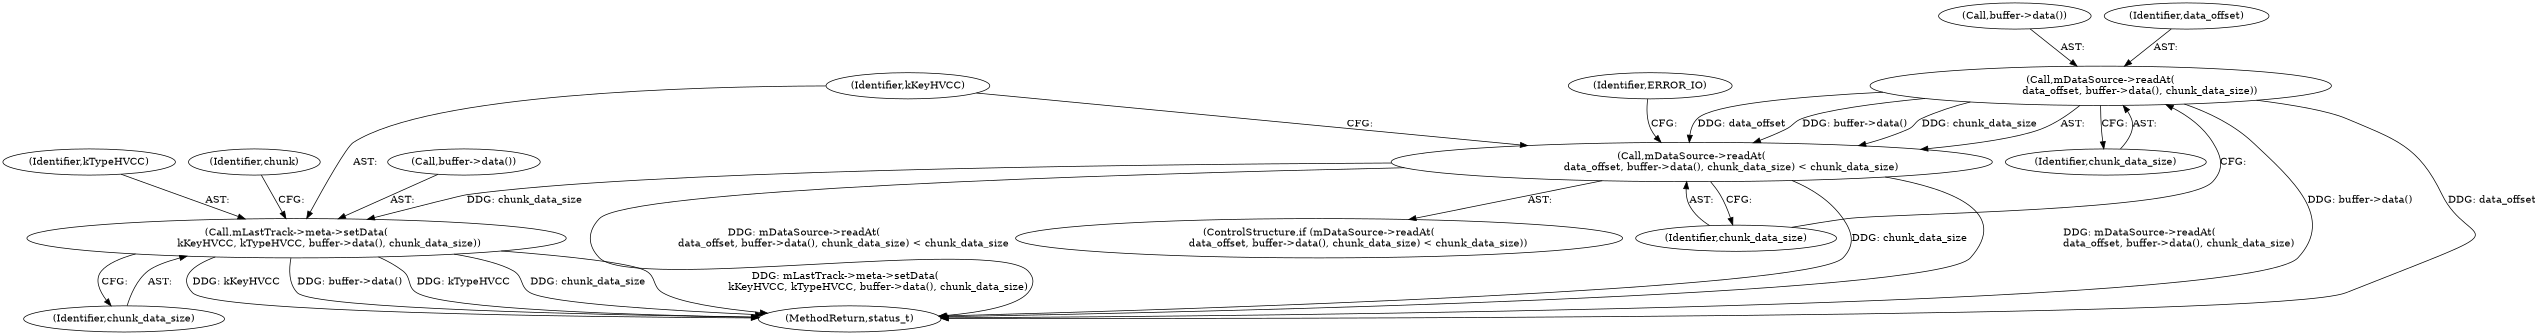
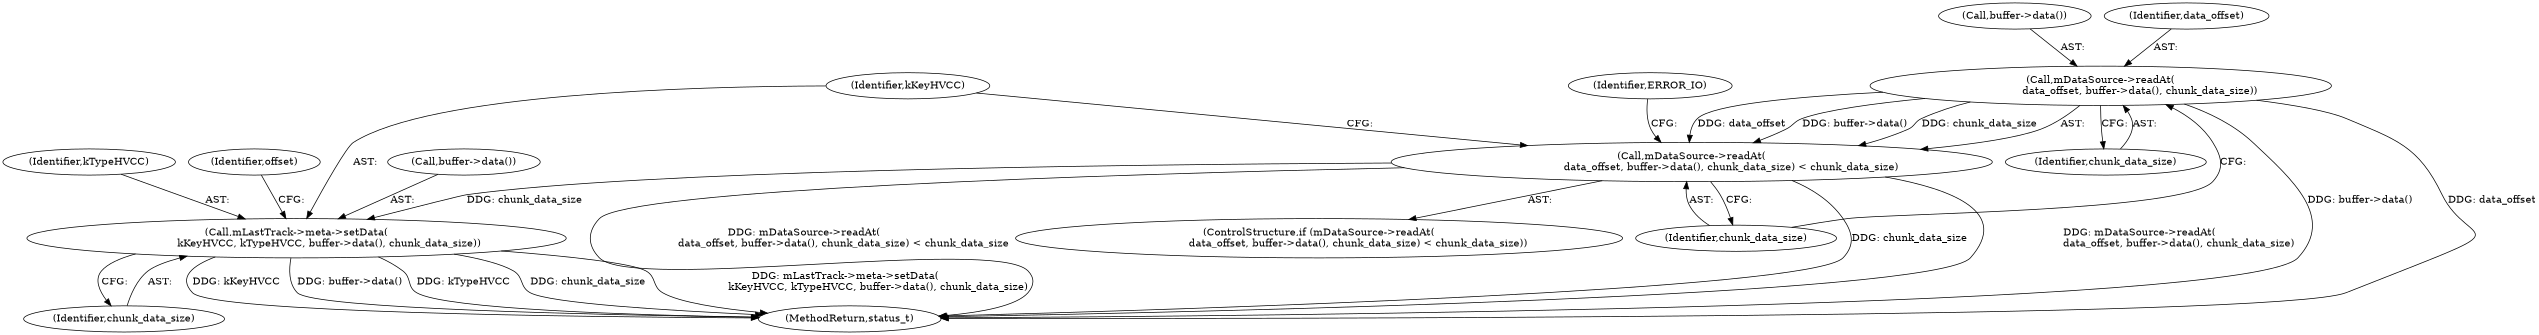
node "(Identifier,chunk)": label "(Identifier,chunk)" -> "(Identifier,offset)"
